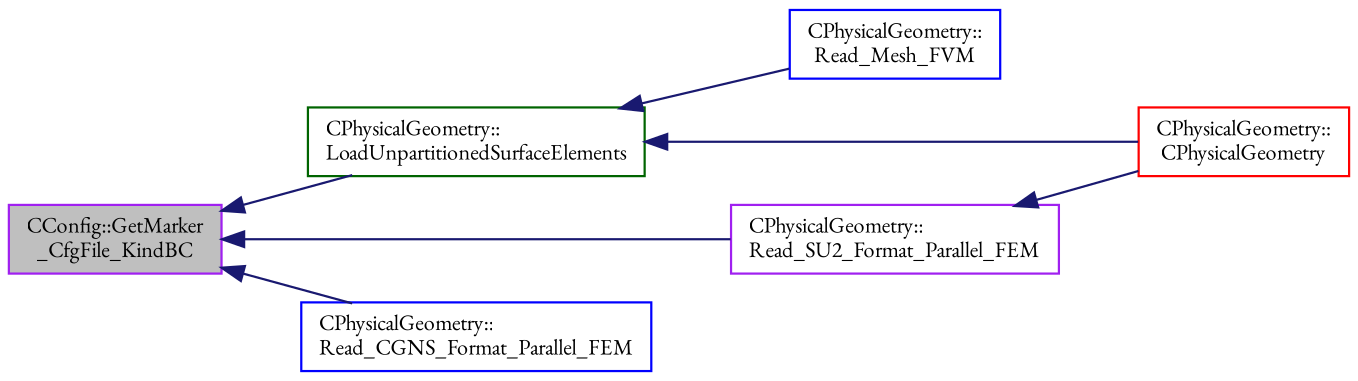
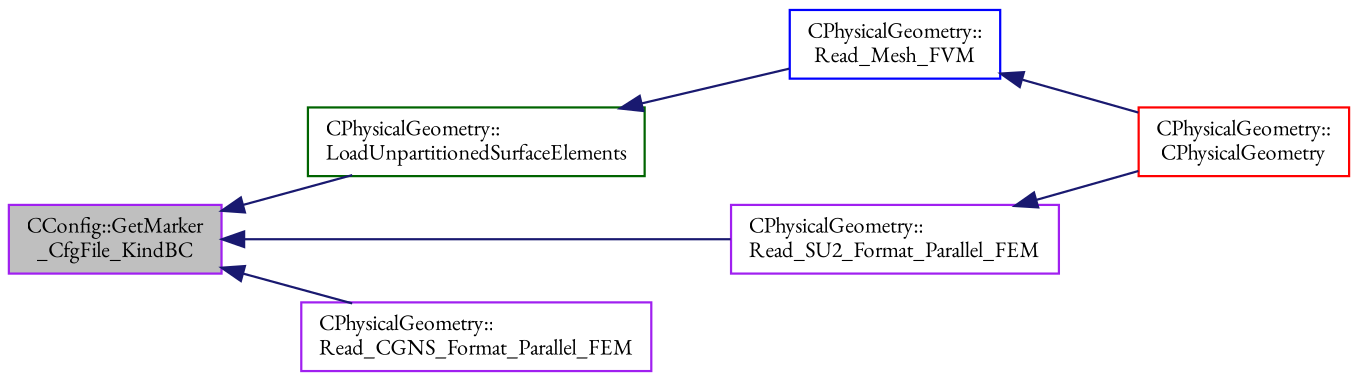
edge "CPhysicalGeometry:: CPhysicalGeometry" -> "CPhysicalGeometry:: LoadUnpartitionedSurfaceElements": now "CPhysicalGeometry:: CPhysicalGeometry" -> "CPhysicalGeometry:: Read_Mesh_FVM"
node "CPhysicalGeometry:: Read_CGNS_Format_Parallel_FEM": color blue -> purple
